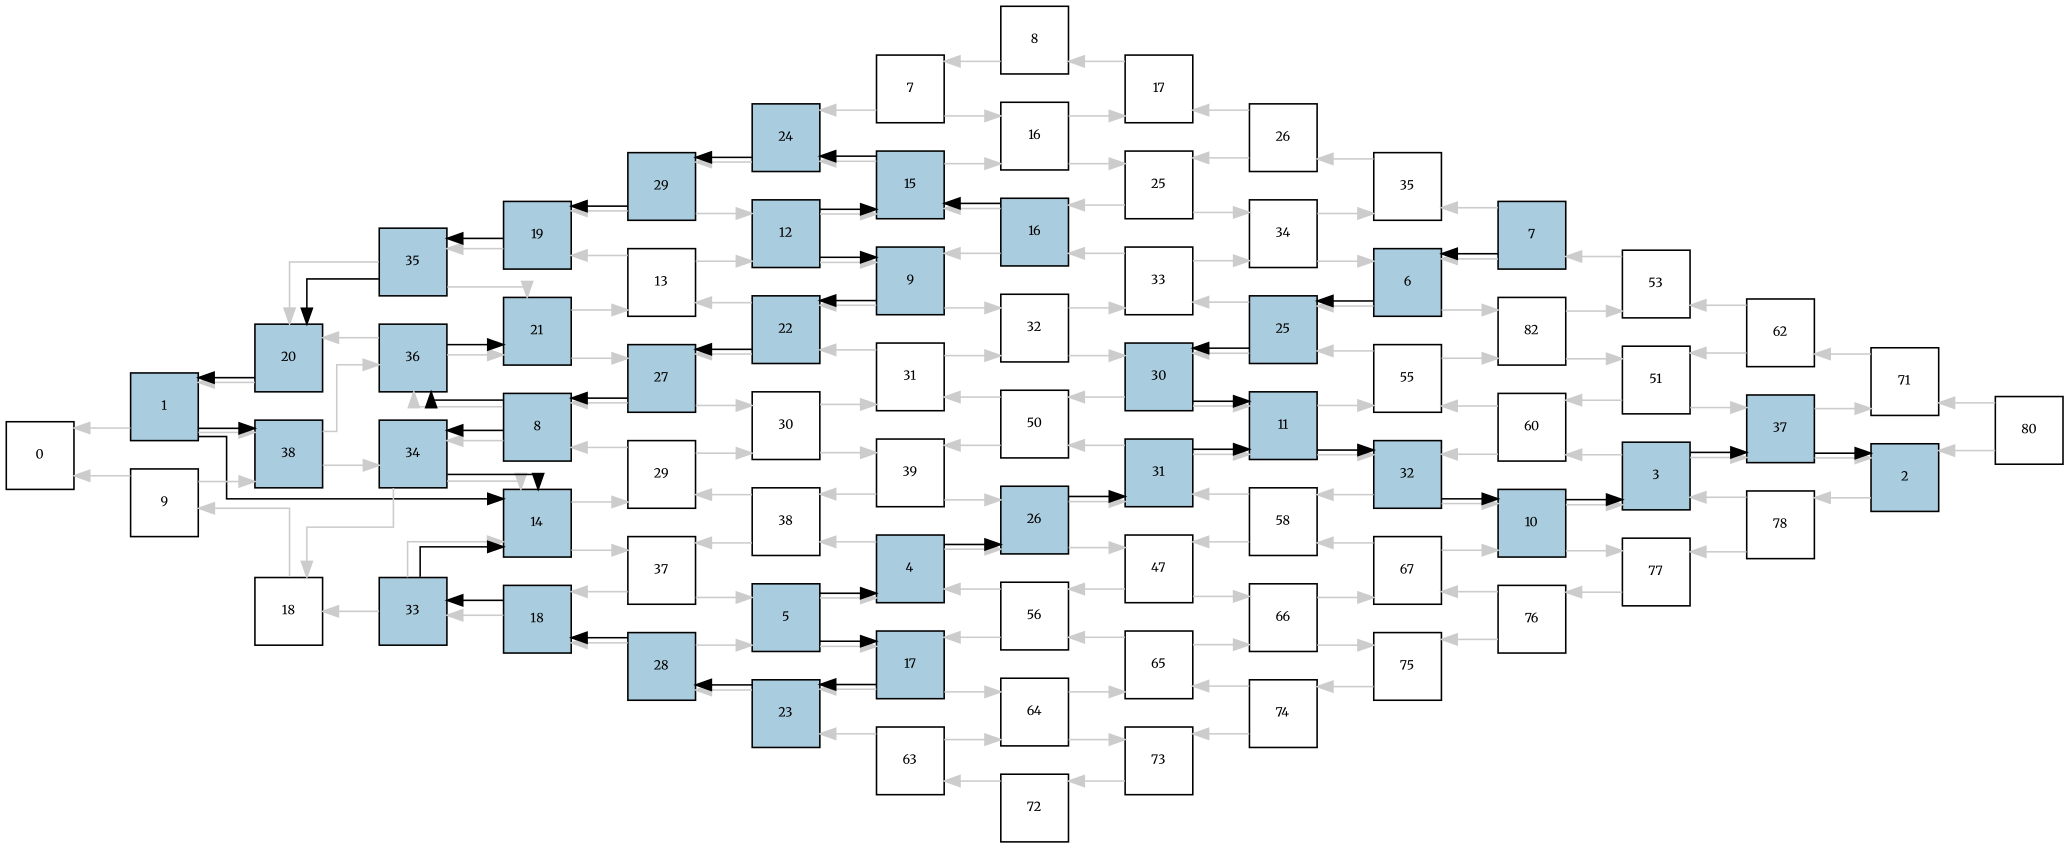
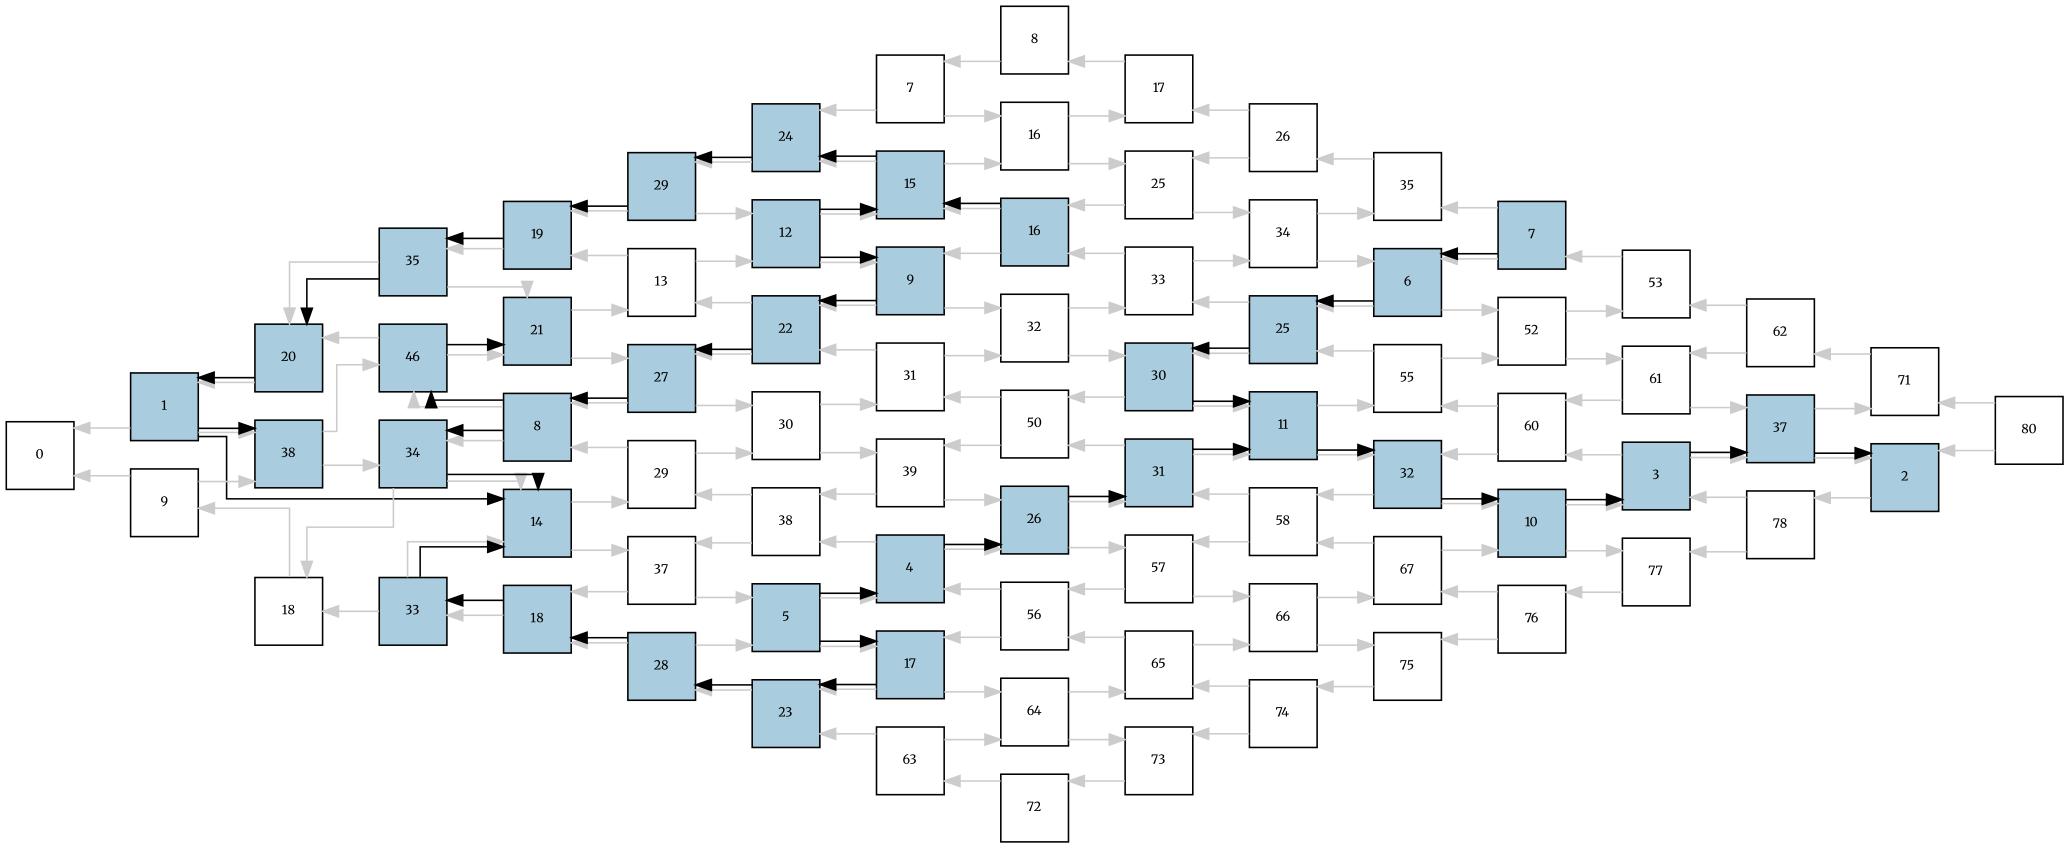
node "82": label "82" -> "52"
node "36": label "36" -> "46"
node "51": label "51" -> "61"
node "47": label "47" -> "57"
